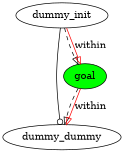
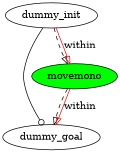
node "goal": label "goal" -> "movemono"
node "dummy_dummy": label "dummy_dummy" -> "dummy_goal"
